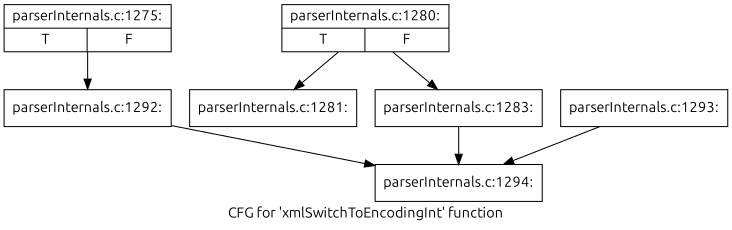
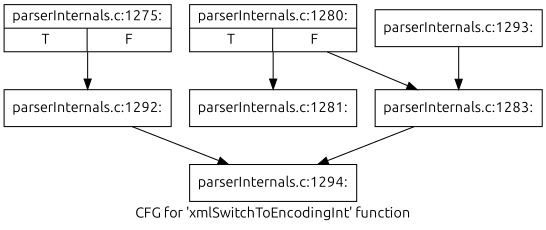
edge "parserInternals.c:1293:" -> "parserInternals.c:1294:": now "parserInternals.c:1293:" -> "parserInternals.c:1283:"
